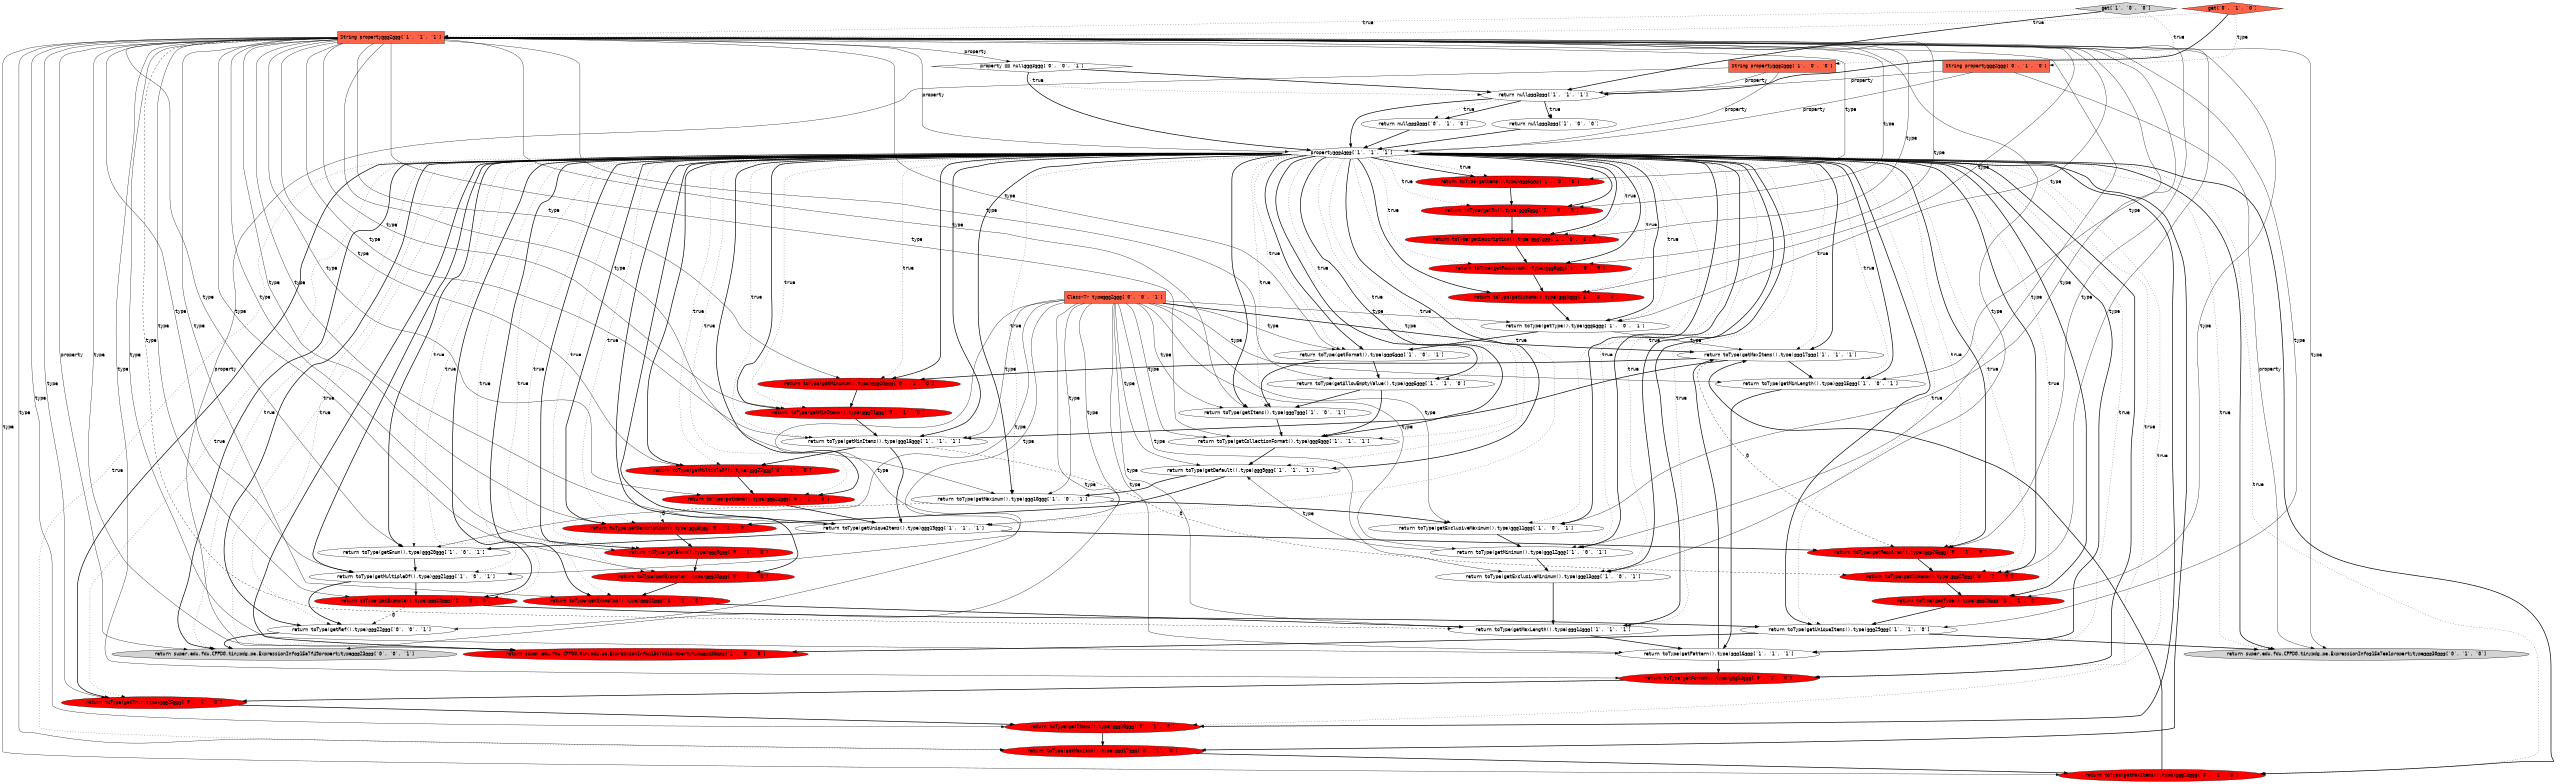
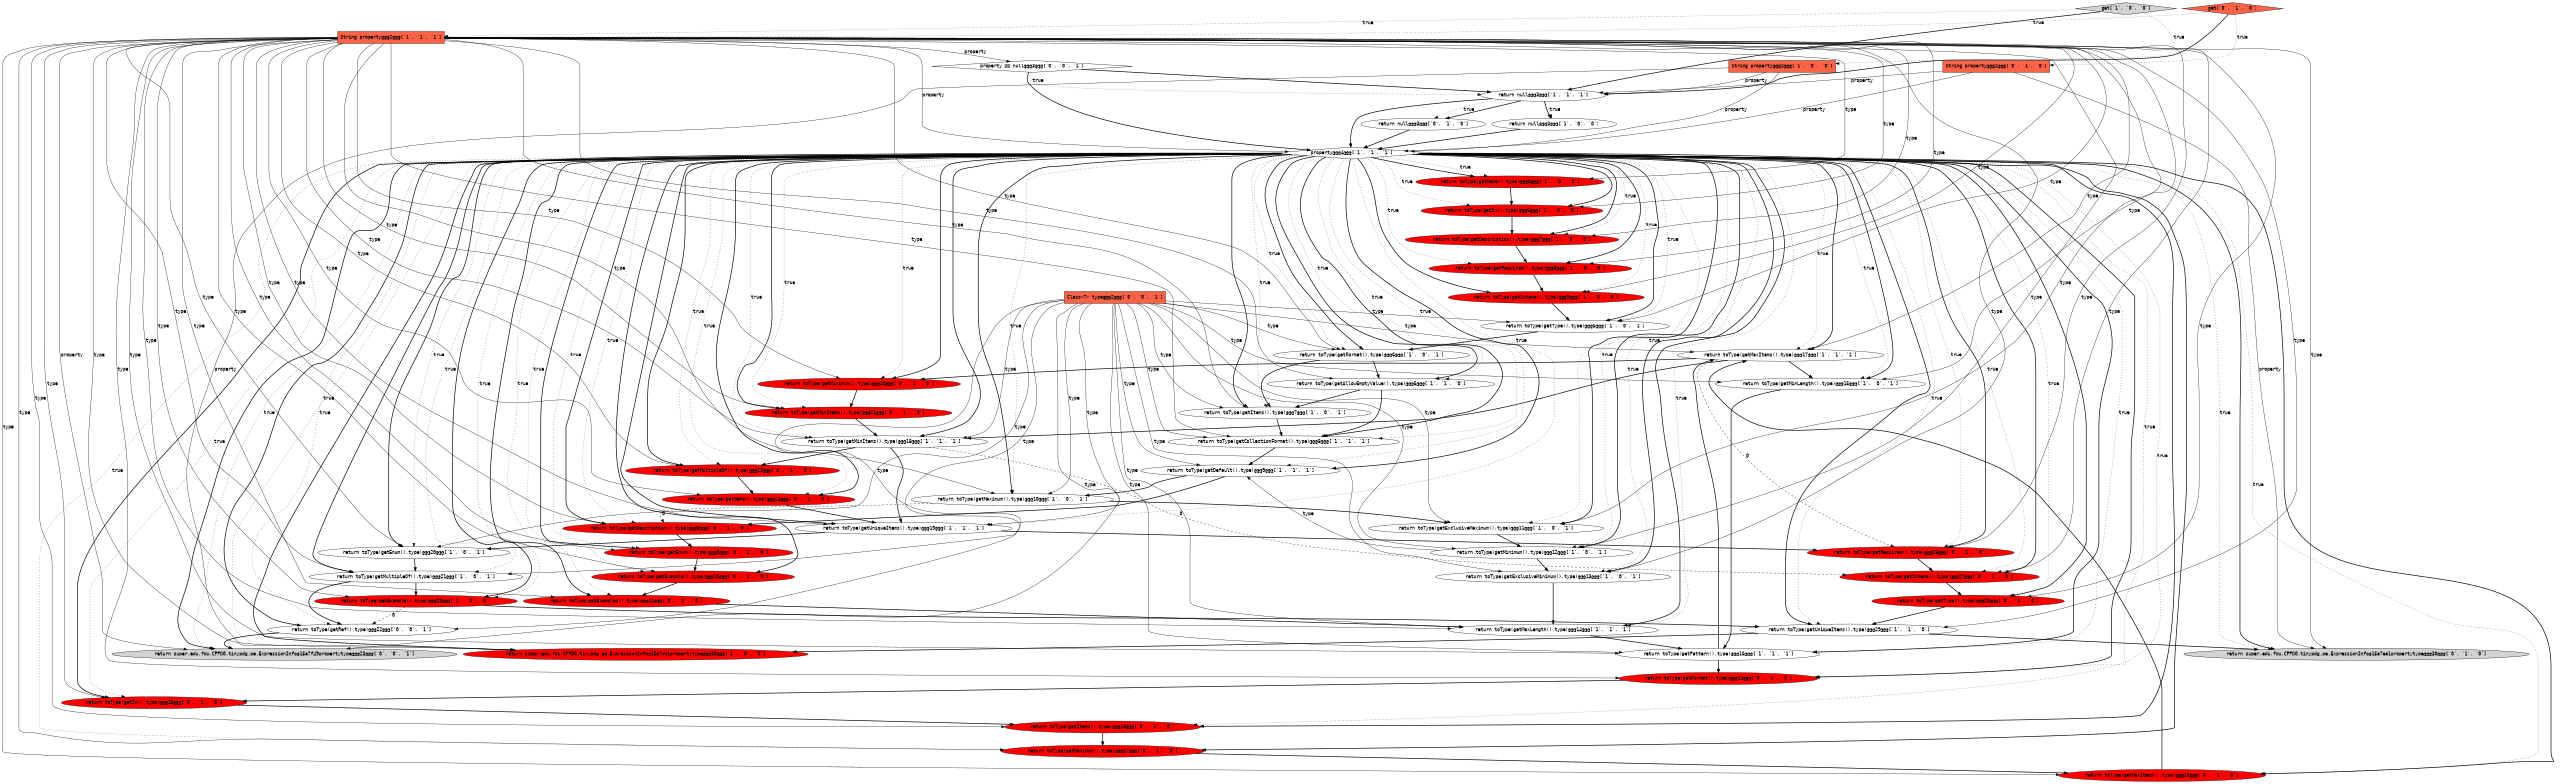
edge "get['0', '1', '0']" -> "String property@@@2@@@['0', '1', '0']": label "type" -> "true"
edge "Class<T> type@@@2@@@['0', '0', '1']" -> "return toType(getMaxItems(),type)@@@17@@@['1', '1', '1']": style bold -> solid
edge "return toType(getType(),type)@@@5@@@['1', '0', '1']" -> "return toType(getMaxItems(),type)@@@17@@@['1', '1', '1']": now "String property@@@2@@@['1', '1', '1']" -> "return toType(getMaxItems(),type)@@@17@@@['1', '1', '1']"
edge "String property@@@2@@@['1', '1', '1']" -> "return toType(getMaxLength(),type)@@@14@@@['1', '1', '1']": style dashed -> solid
